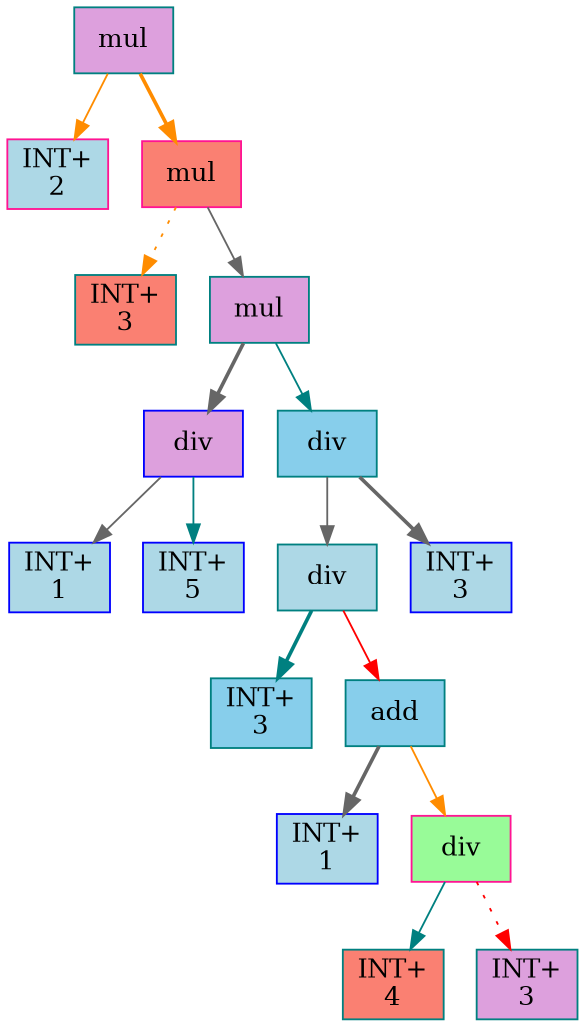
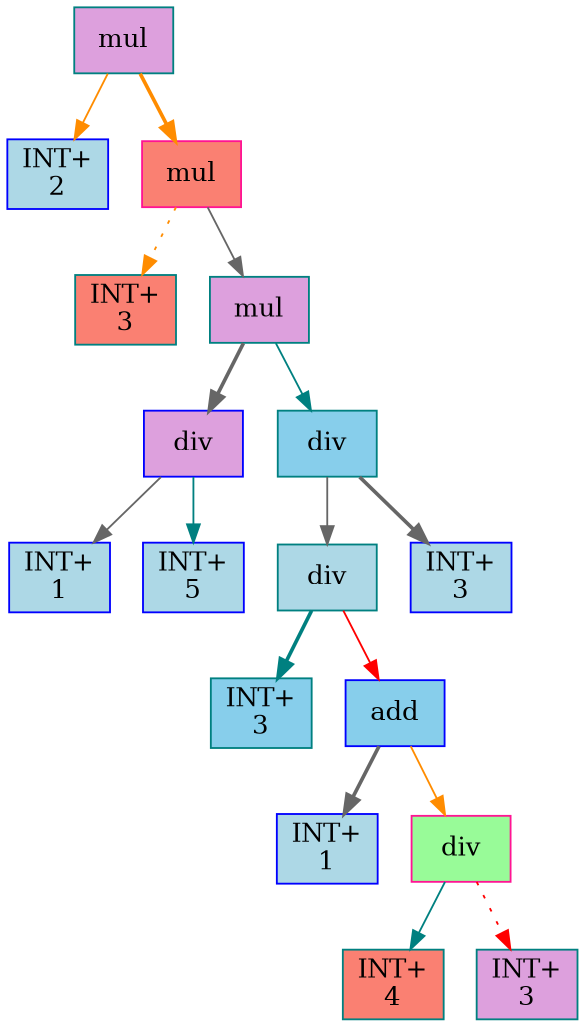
node "INT+ 2": color deeppink -> blue
node "add": color teal -> blue
